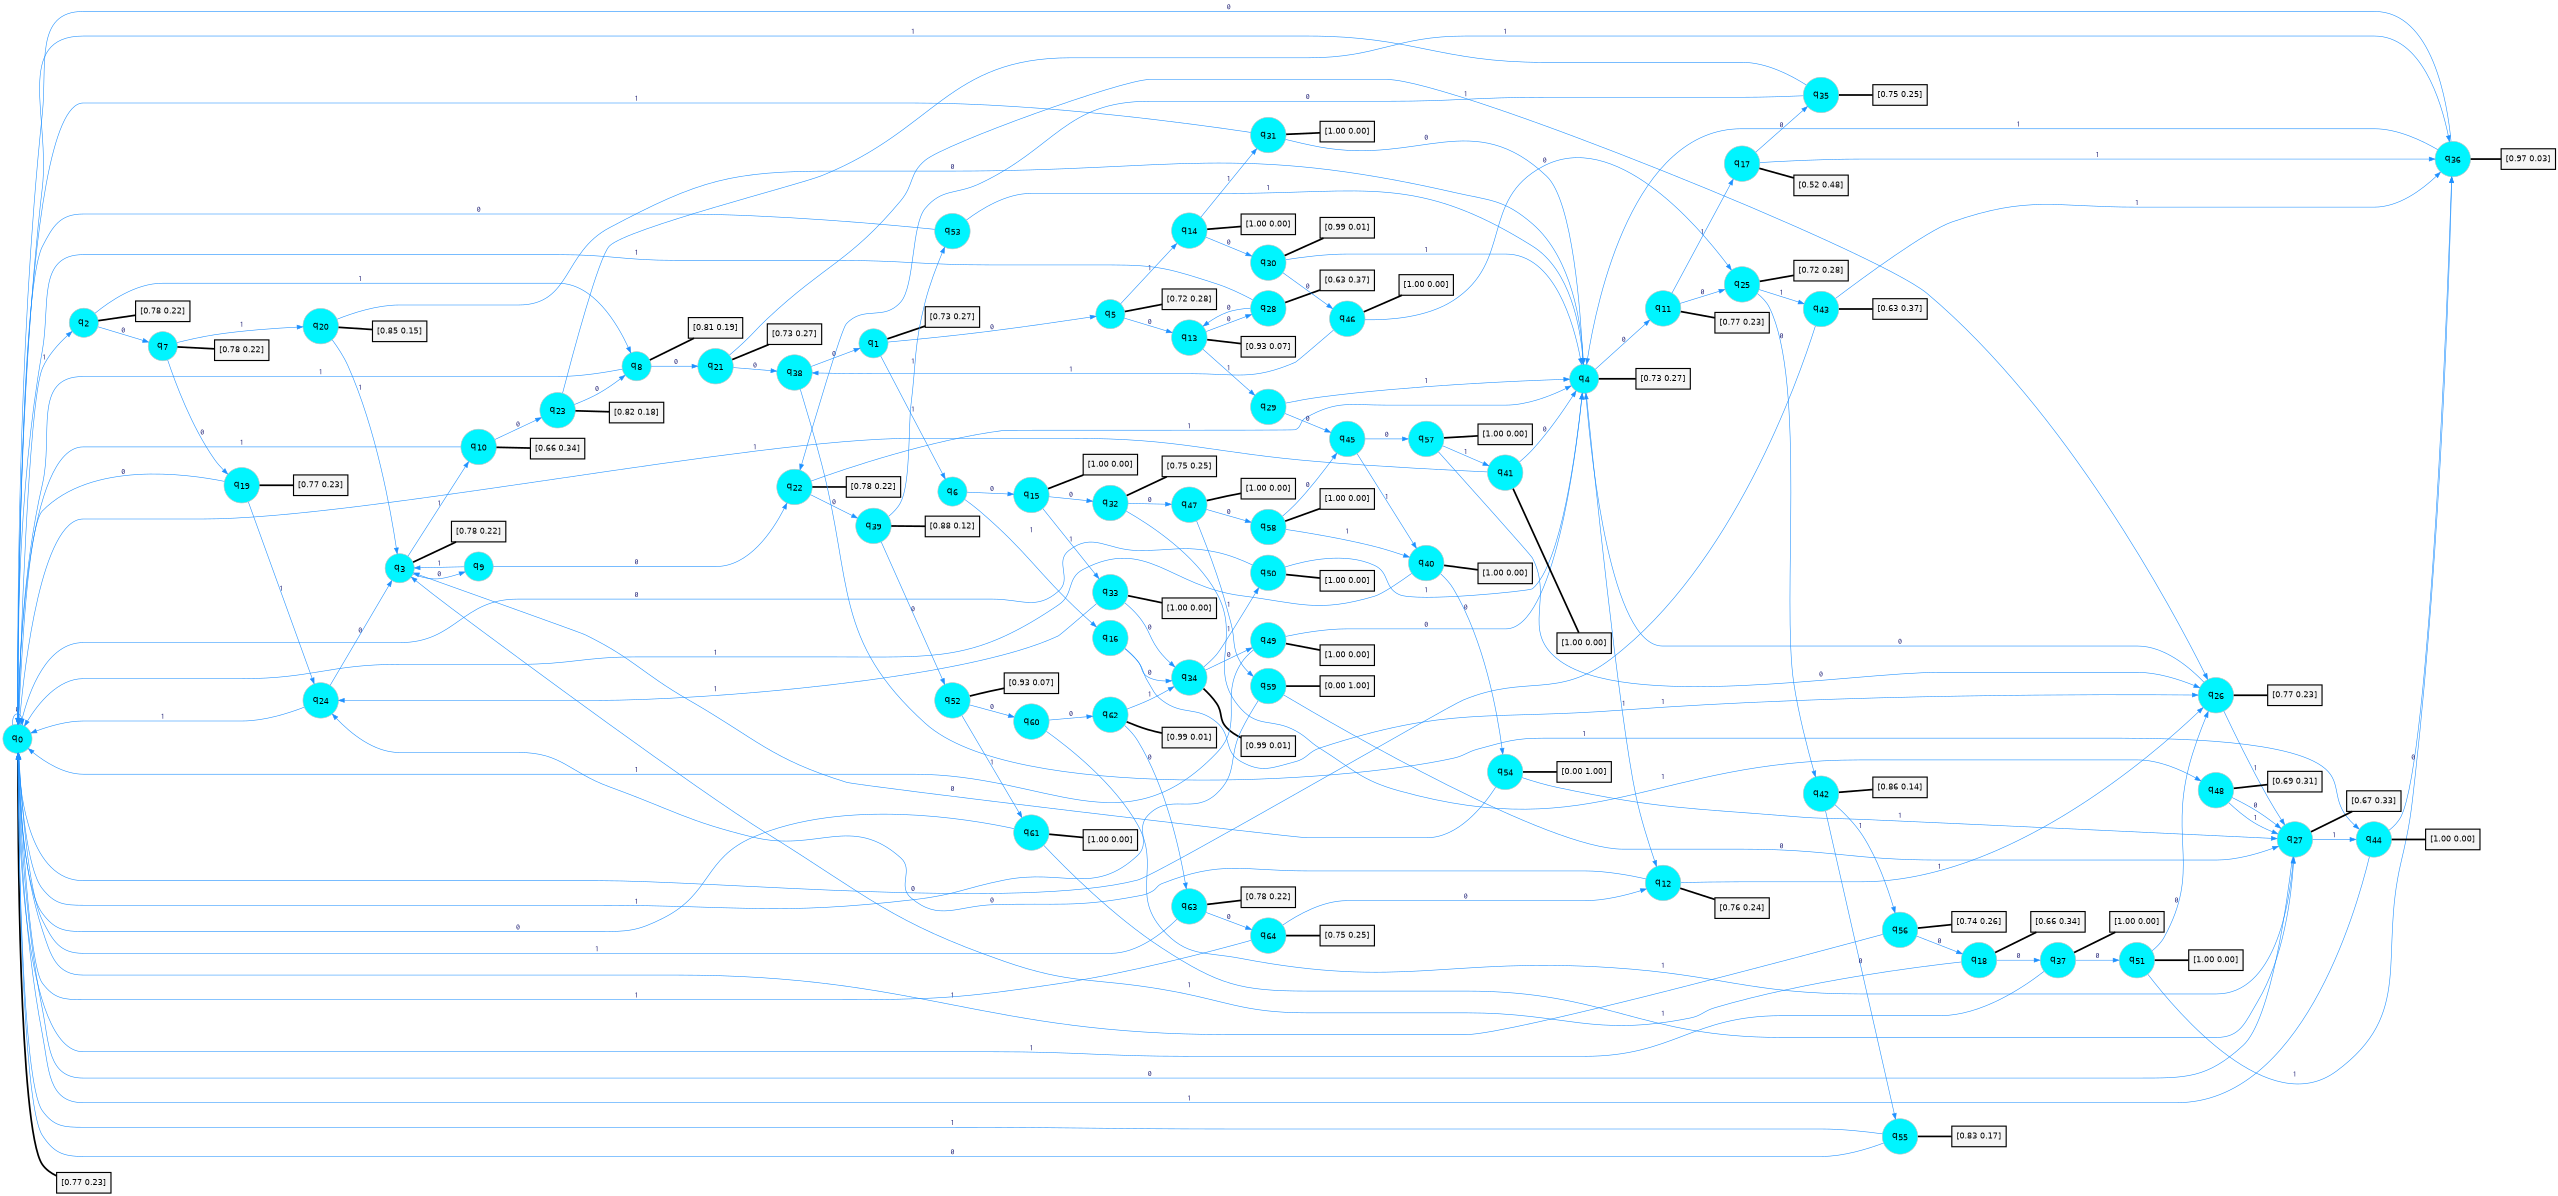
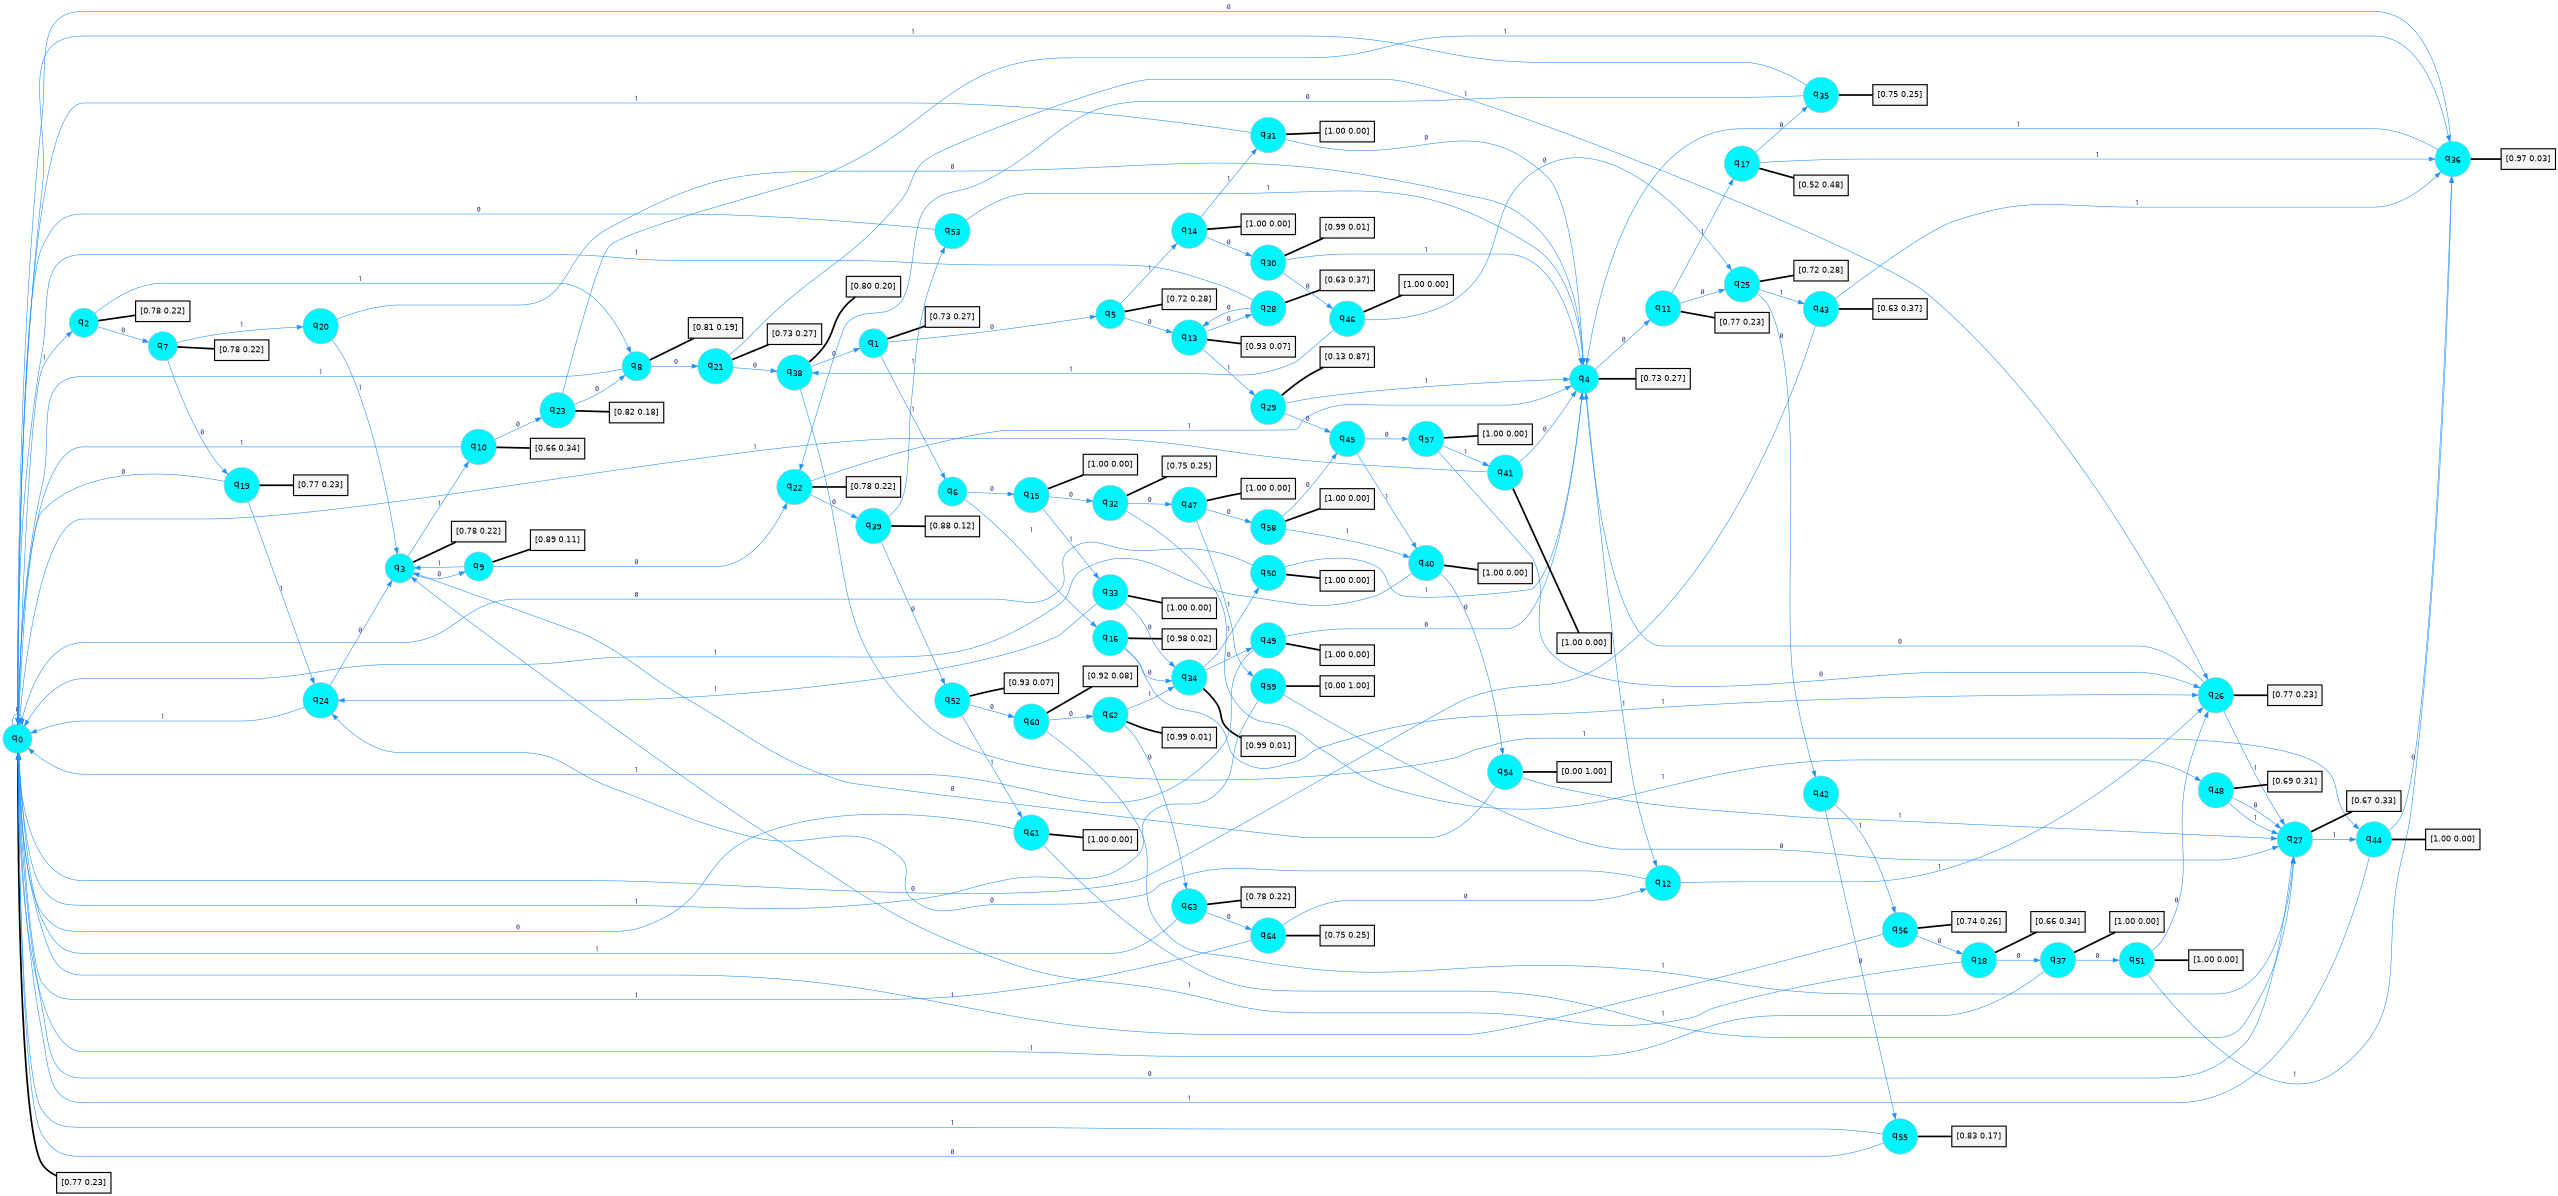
node "[0.80 0.20]": added
node "[0.85 0.15]": removed
node "[0.13 0.87]": added
node "[0.89 0.11]": added
node "[0.98 0.02]": added
node "[0.92 0.08]": added
node "[0.86 0.14]": removed
node "[0.76 0.24]": removed
